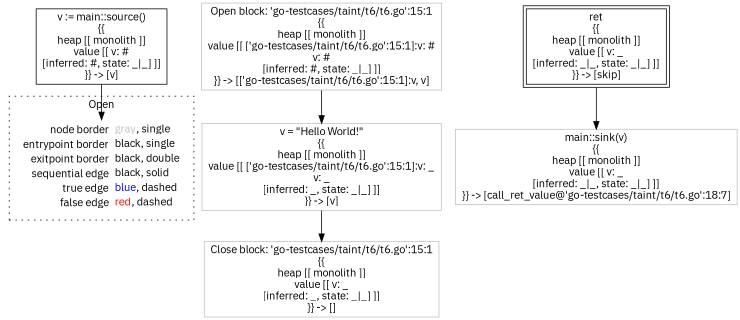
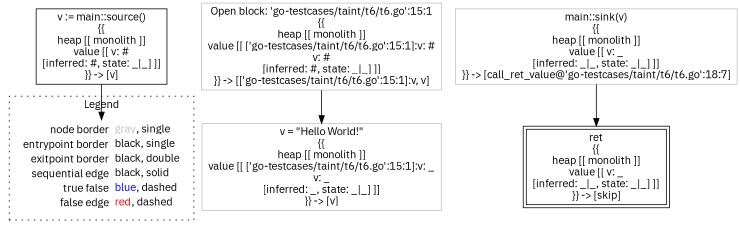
edge "ret" -> "main::sink(v)": reversed
cluster "Open": label "Open" -> "Legend"
node "node border": text "true edge" -> "true false"
node "Close block: 'go-testcases/taint/t6/t6.go':15:1": removed
